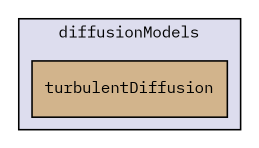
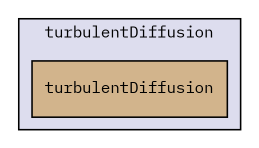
cluster "diffusionModels": label "diffusionModels" -> "turbulentDiffusion"
